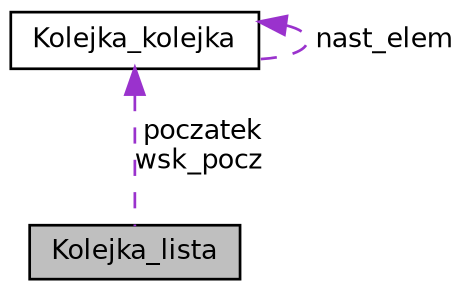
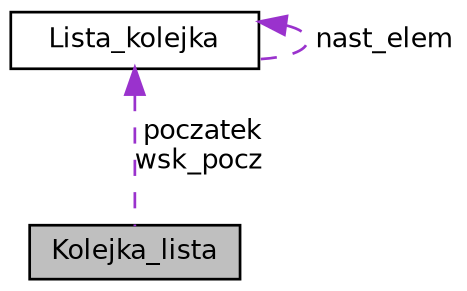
node "Kolejka_kolejka": label "Kolejka_kolejka" -> "Lista_kolejka"
